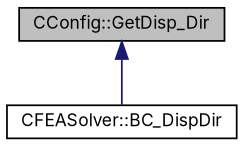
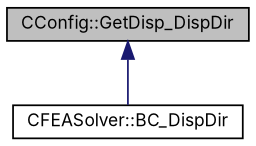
node "CConfig::GetDisp_Dir": label "CConfig::GetDisp_Dir" -> "CConfig::GetDisp_DispDir"
